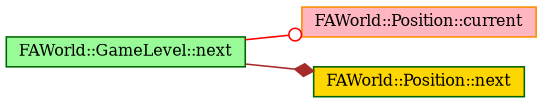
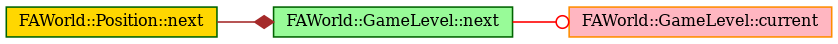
node "FAWorld::Position::current": label "FAWorld::Position::current" -> "FAWorld::GameLevel::current"
edge "FAWorld::GameLevel::next" -> "FAWorld::Position::next": reversed
